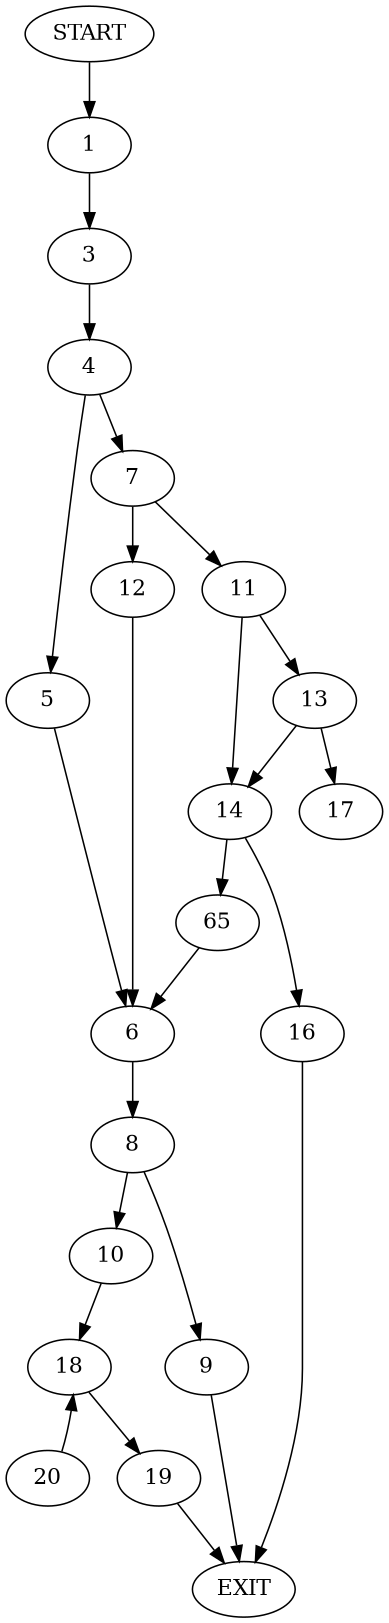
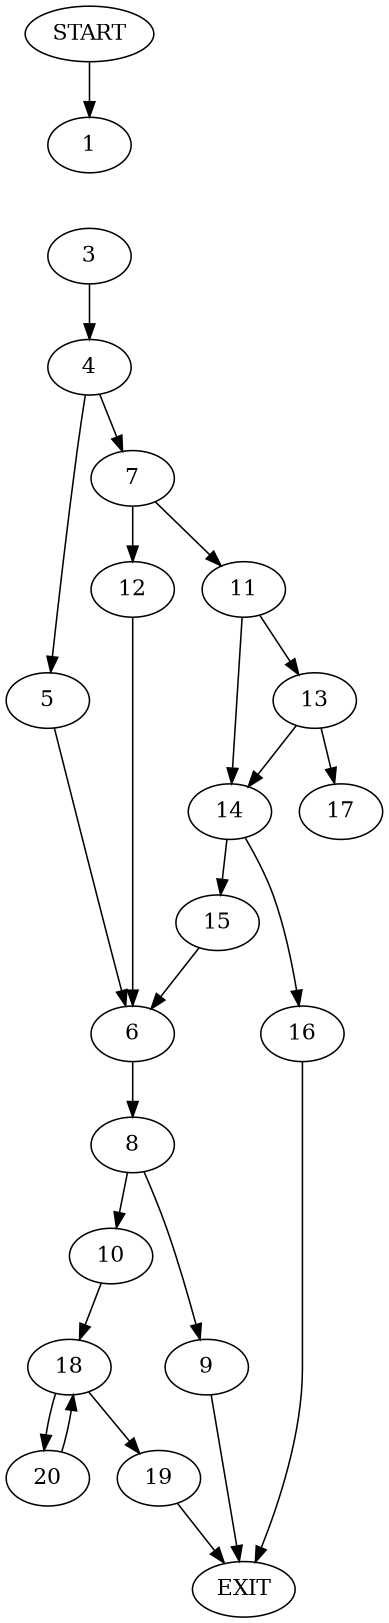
edge "1" -> "3": removed
node "65": label "65" -> "15"
edge "18" -> "20": added
